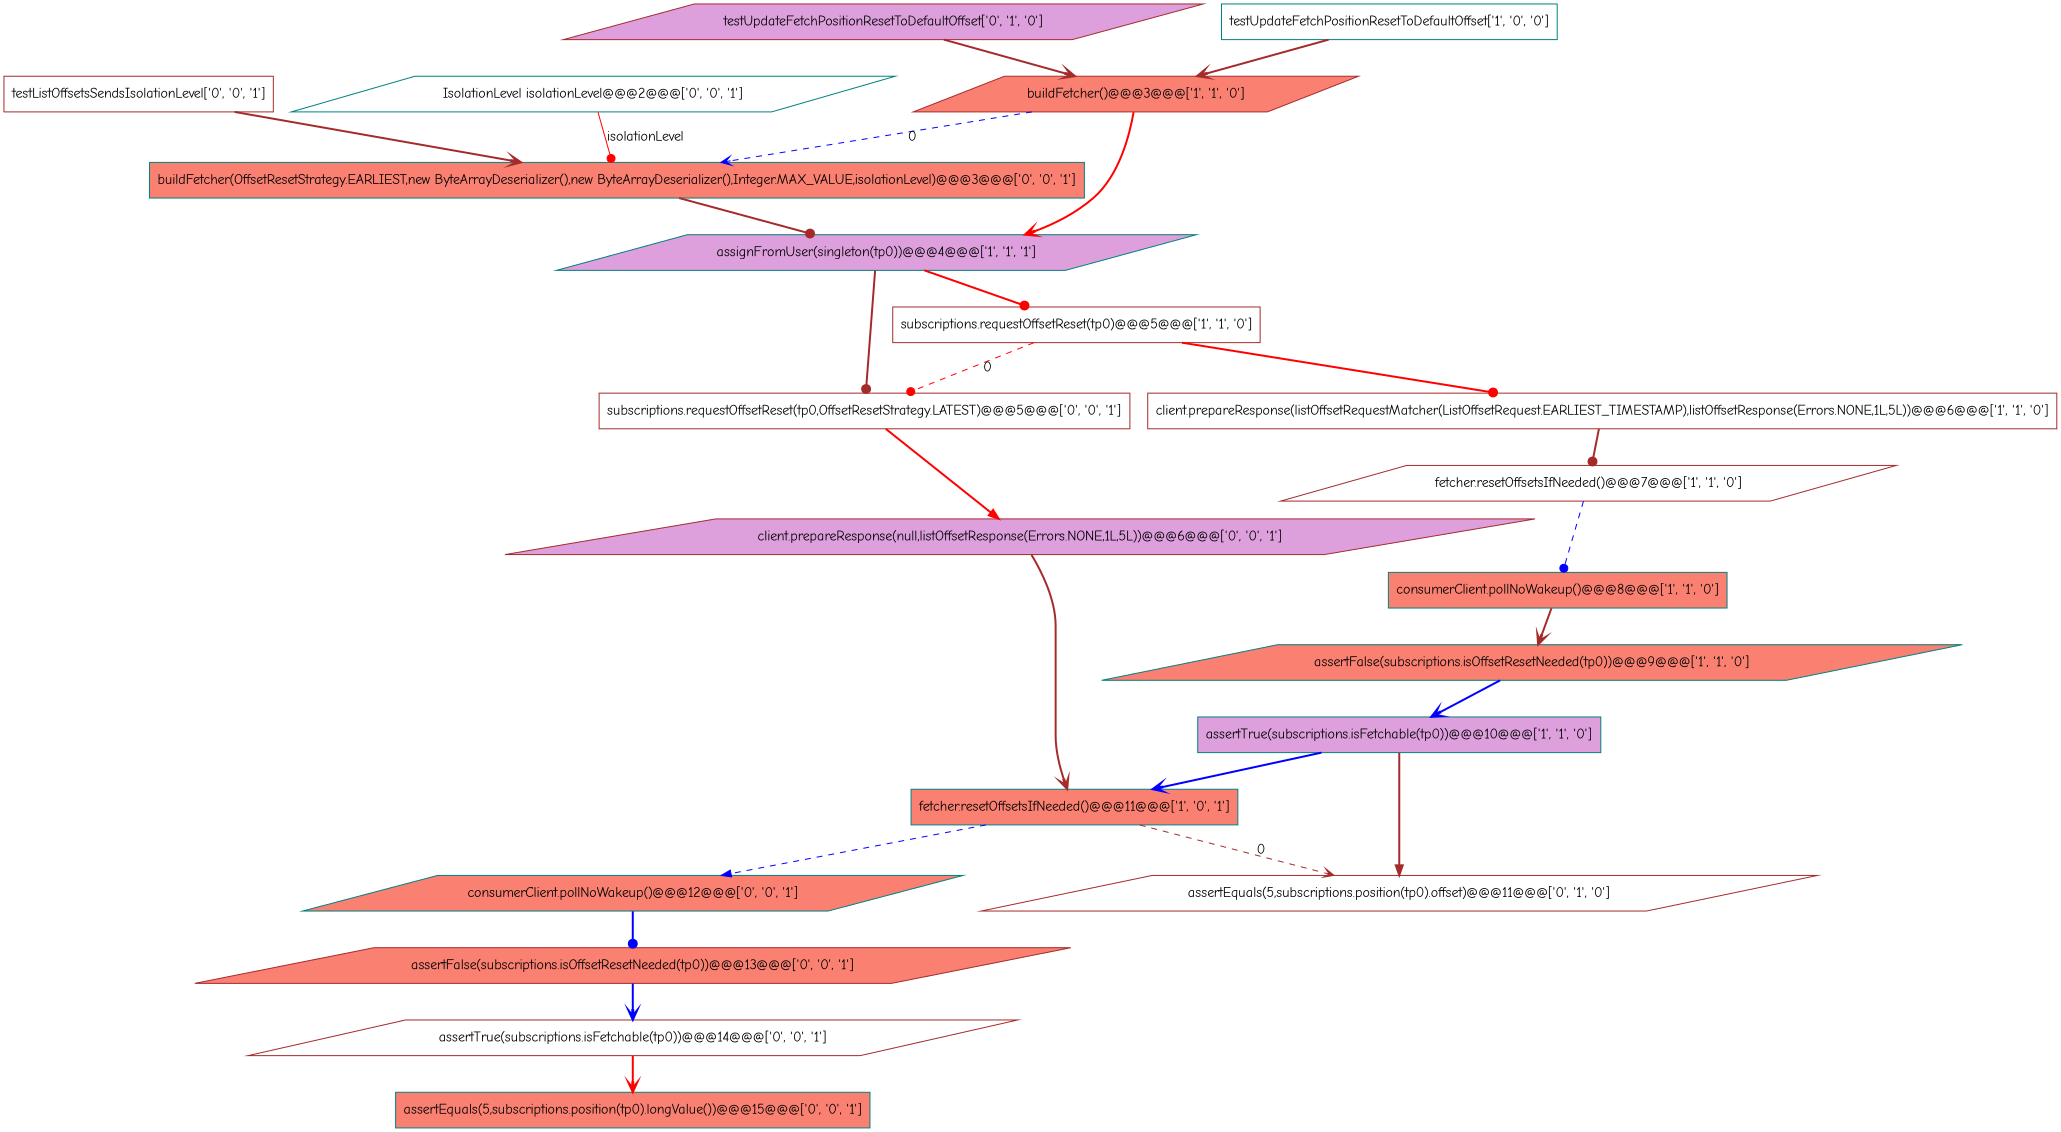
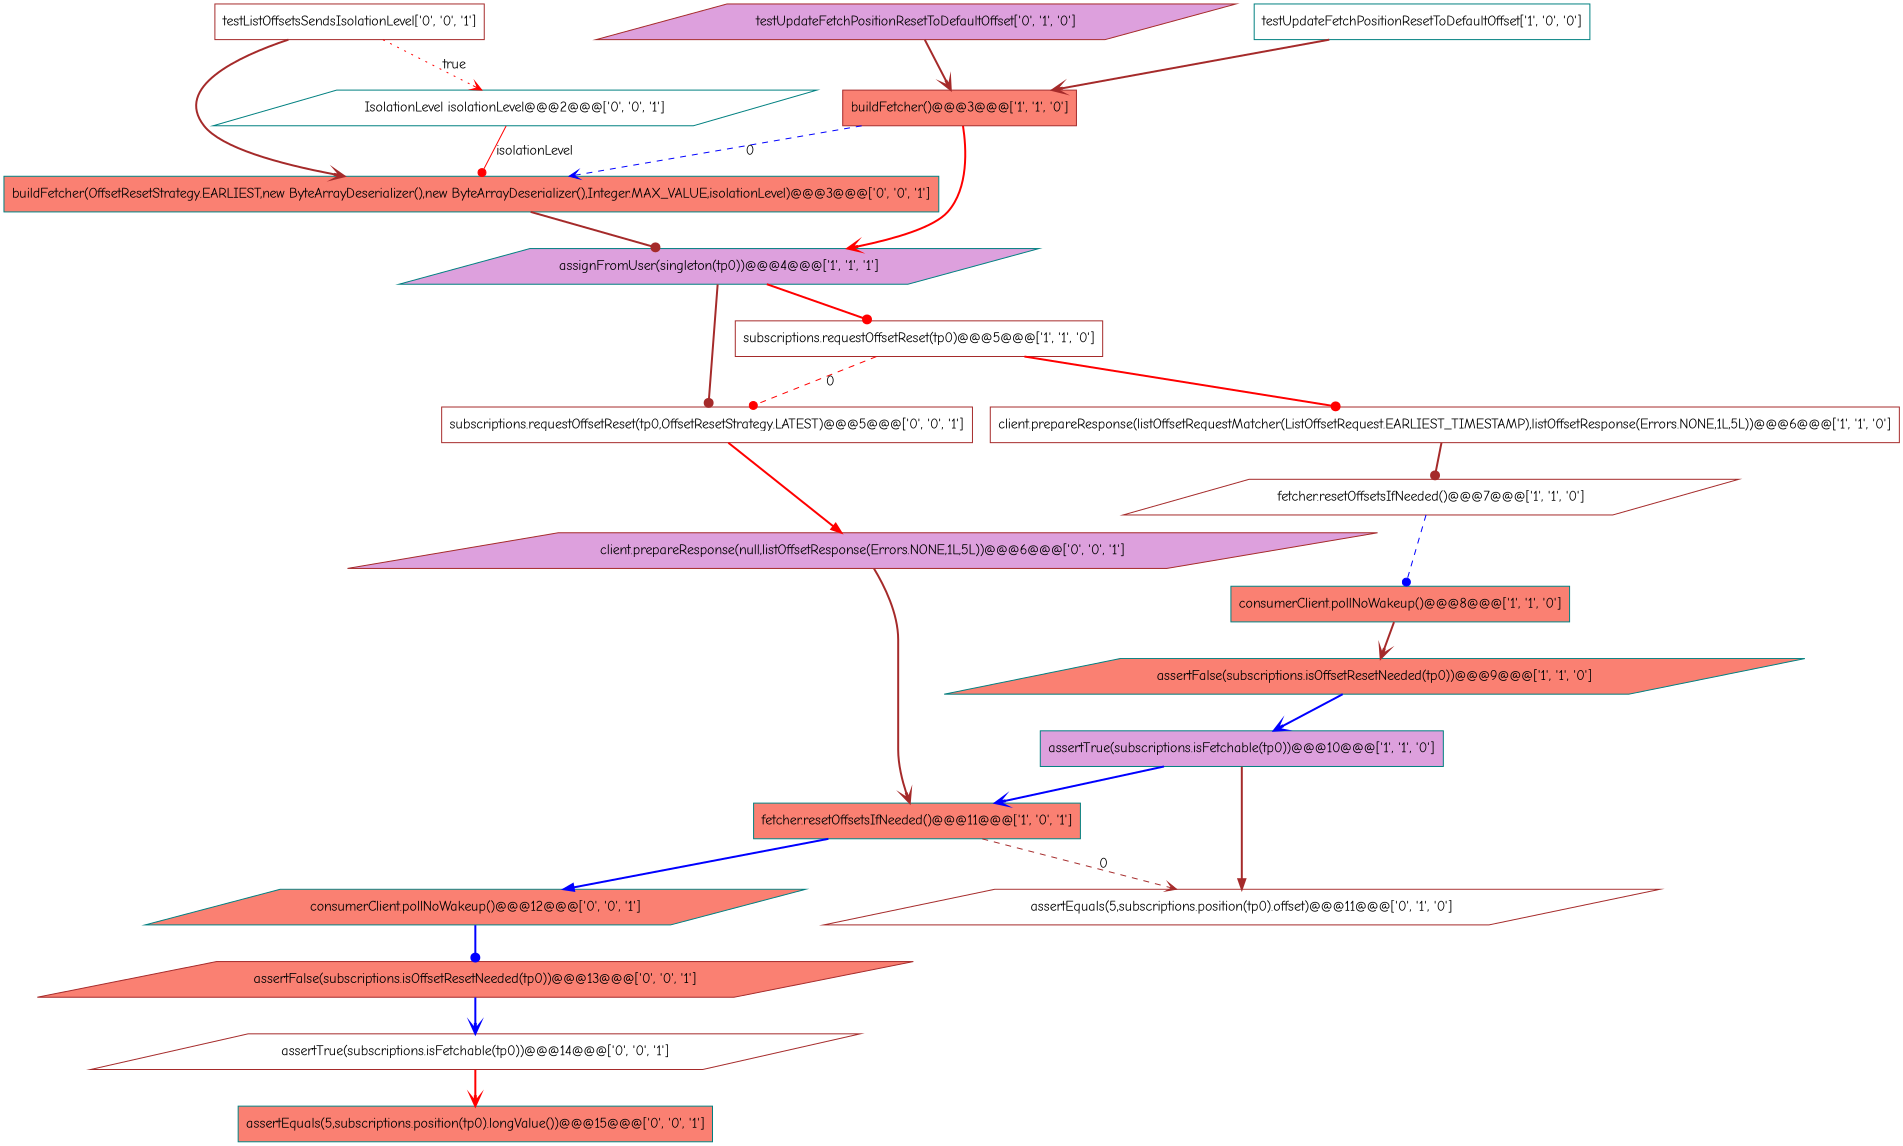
edge "testListOffsetsSendsIsolationLevel['0', '0', '1']" -> "IsolationLevel isolationLevel@@@2@@@['0', '0', '1']": added, label "true"
node "buildFetcher()@@@3@@@['1', '1', '0']": shape parallelogram -> box
edge "fetcher.resetOffsetsIfNeeded()@@@11@@@['1', '0', '1']" -> "consumerClient.pollNoWakeup()@@@12@@@['0', '0', '1']": style dashed -> bold
